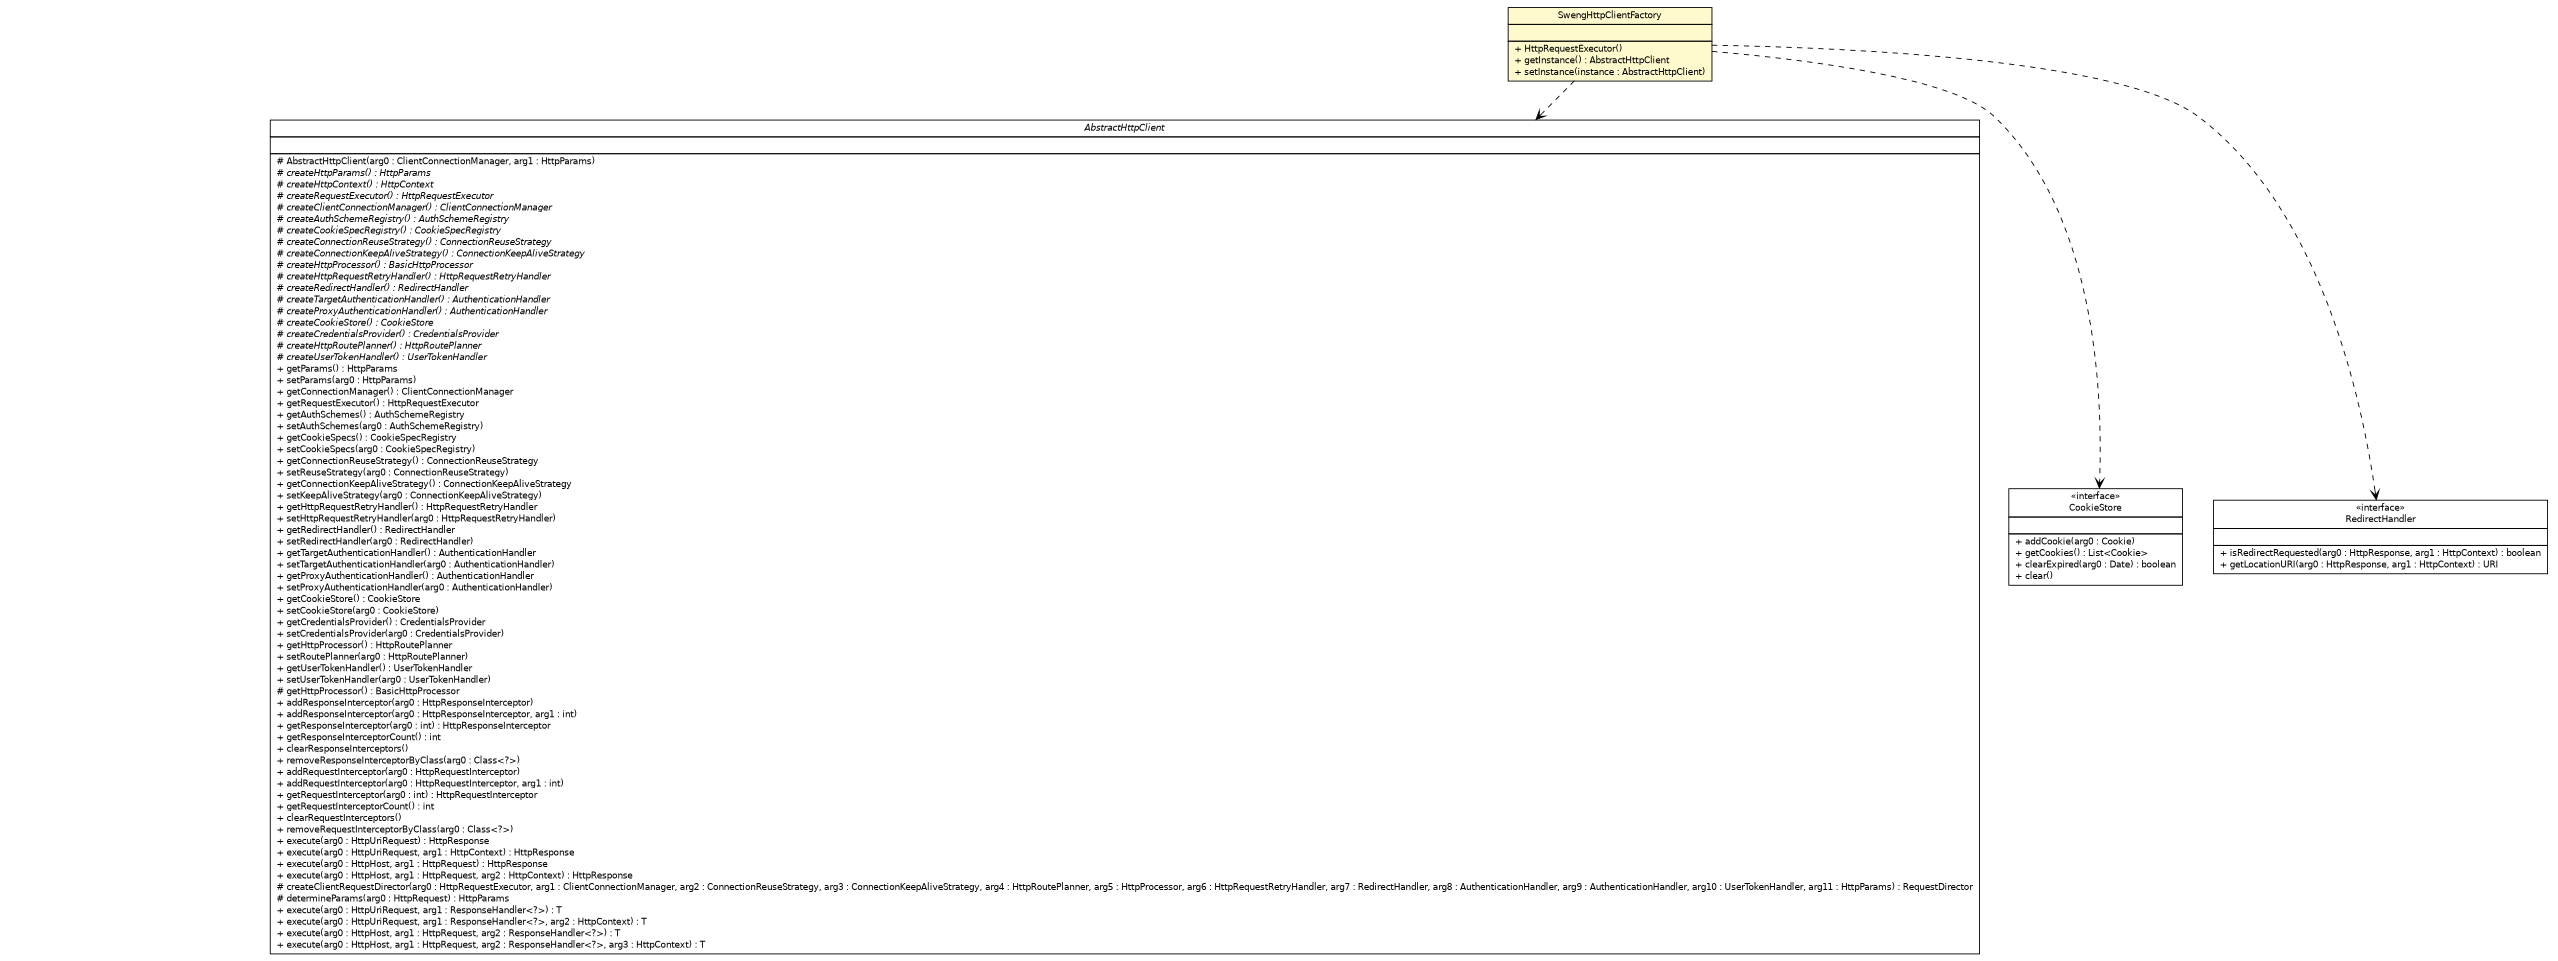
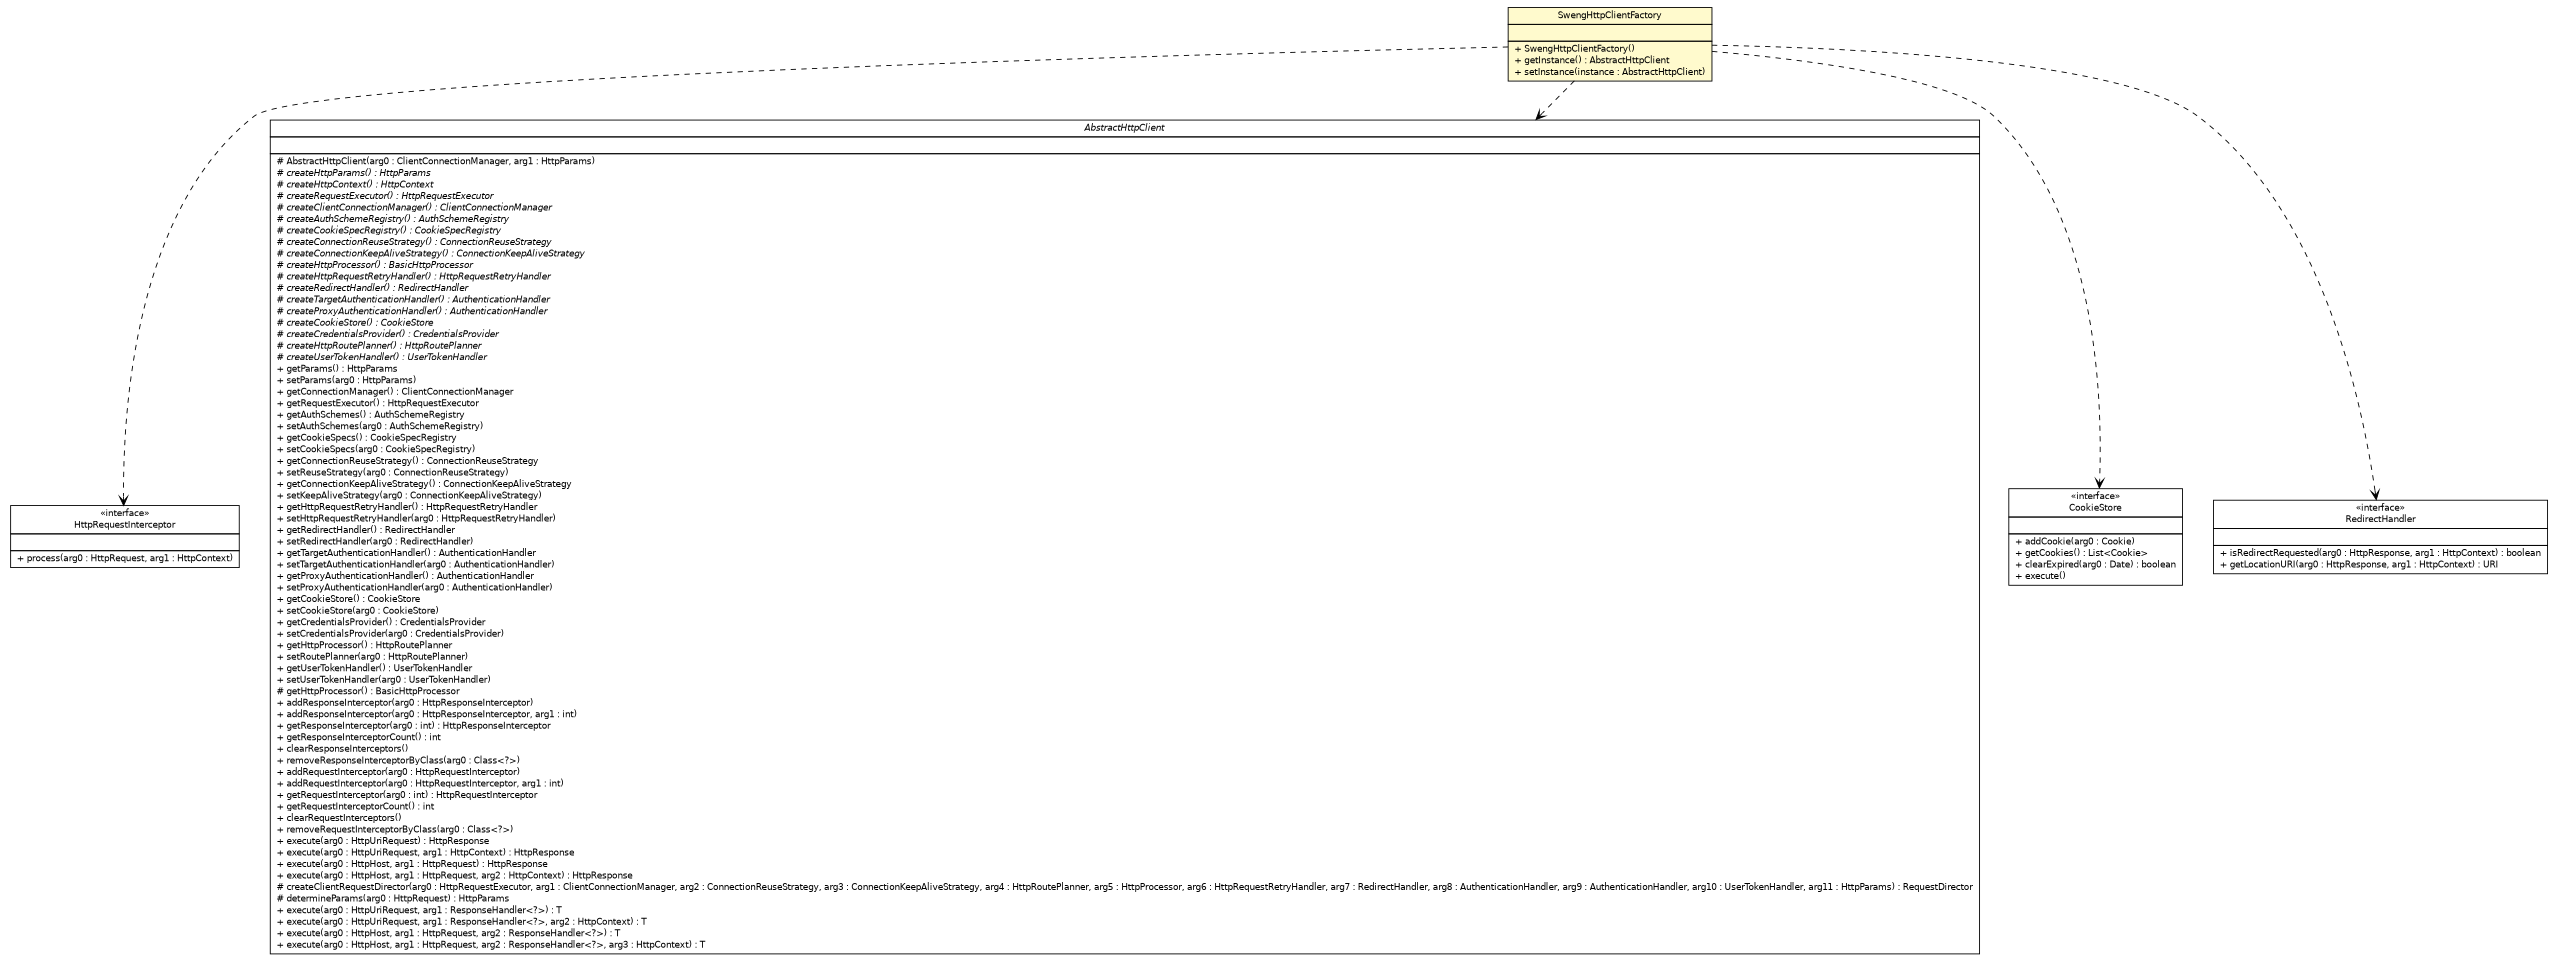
node "SwengHttpClientFactory": text "+ HttpRequestExecutor()" -> "+ SwengHttpClientFactory()"
node "HttpRequestInterceptor": added
node "CookieStore": text "+ clear()" -> "+ execute()"
